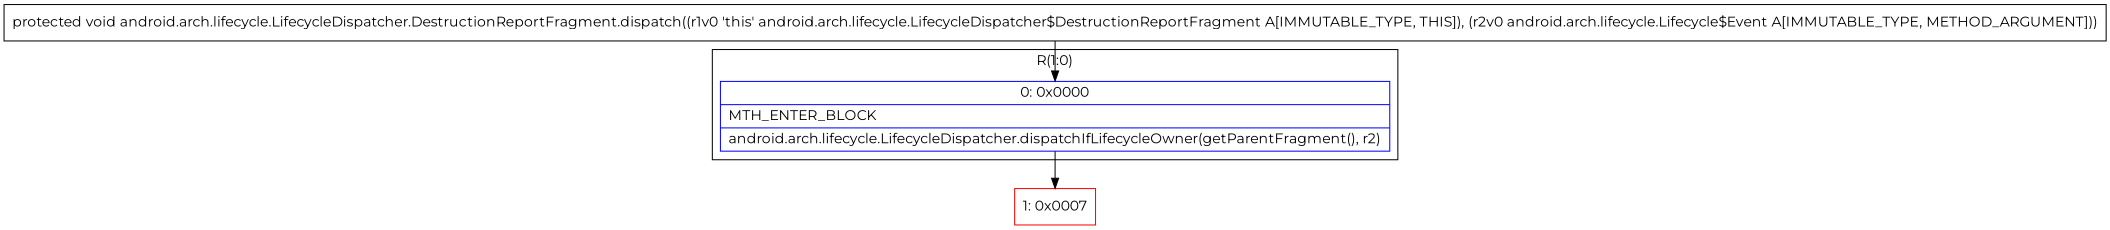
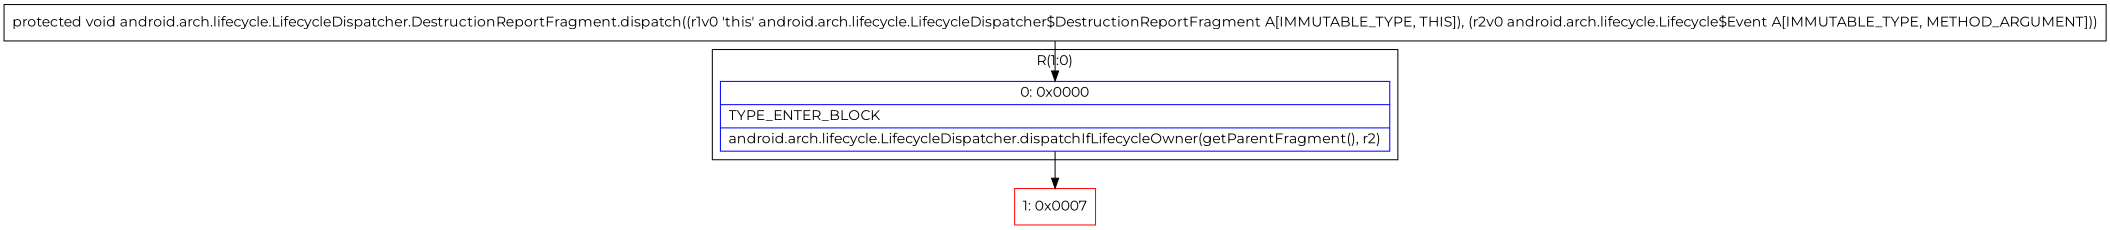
node "0: 0x0000": text "MTH_ENTER_BLOCK" -> "TYPE_ENTER_BLOCK"
